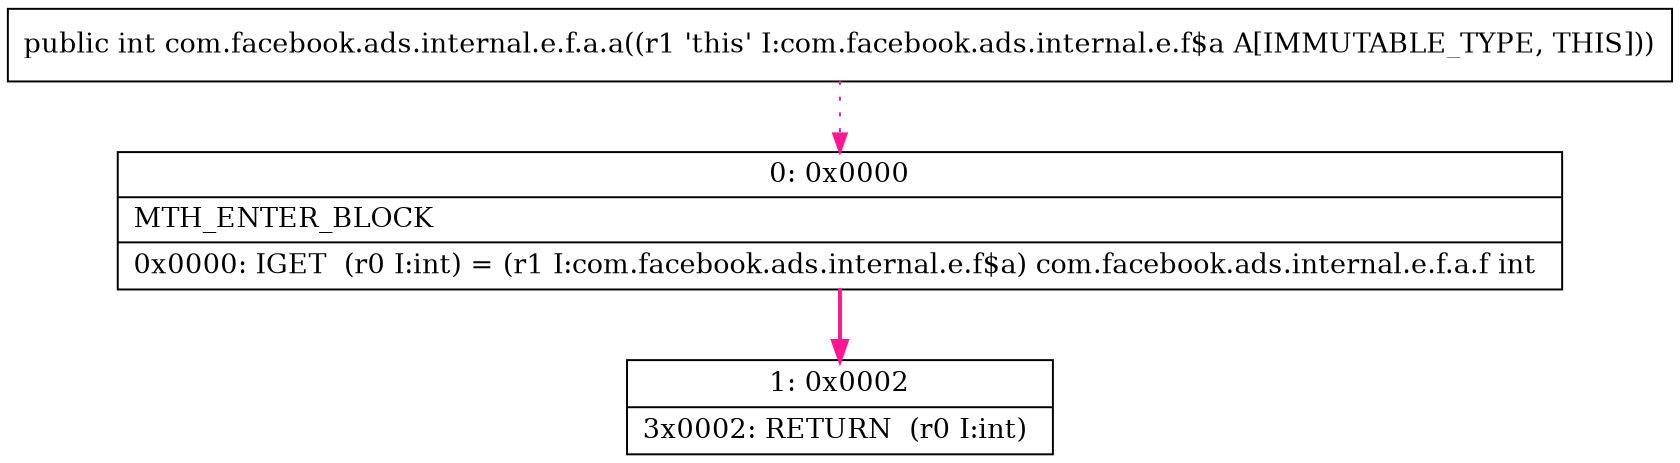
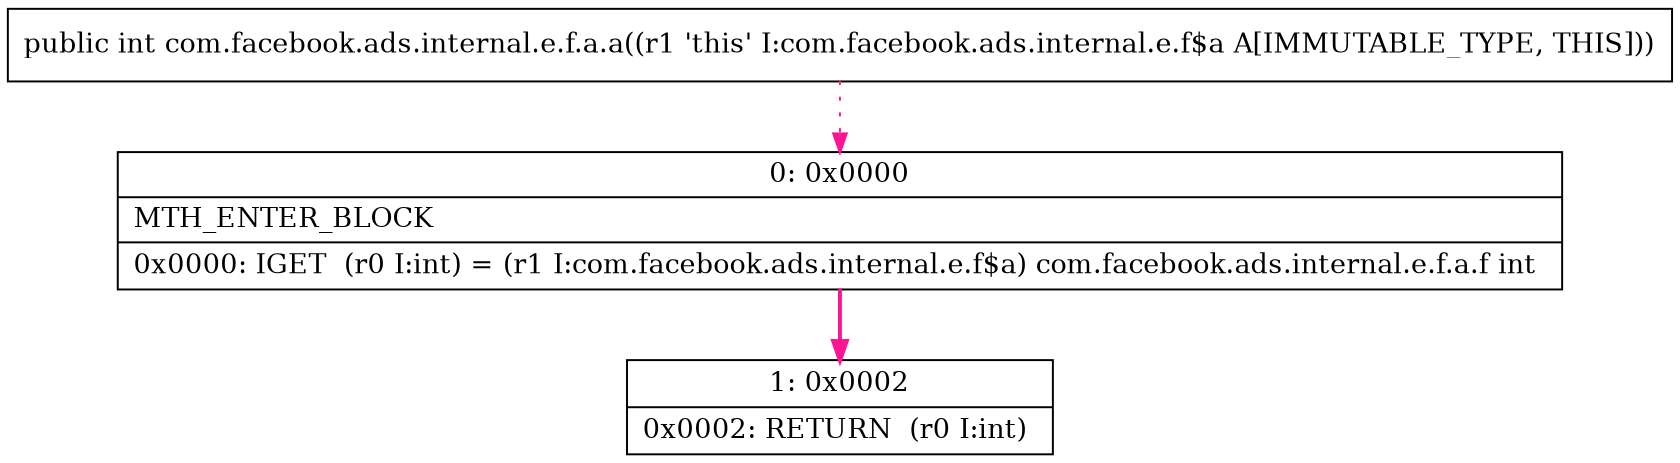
node "1: 0x0002": text "3x0002: RETURN  (r0 I:int)" -> "0x0002: RETURN  (r0 I:int)"
